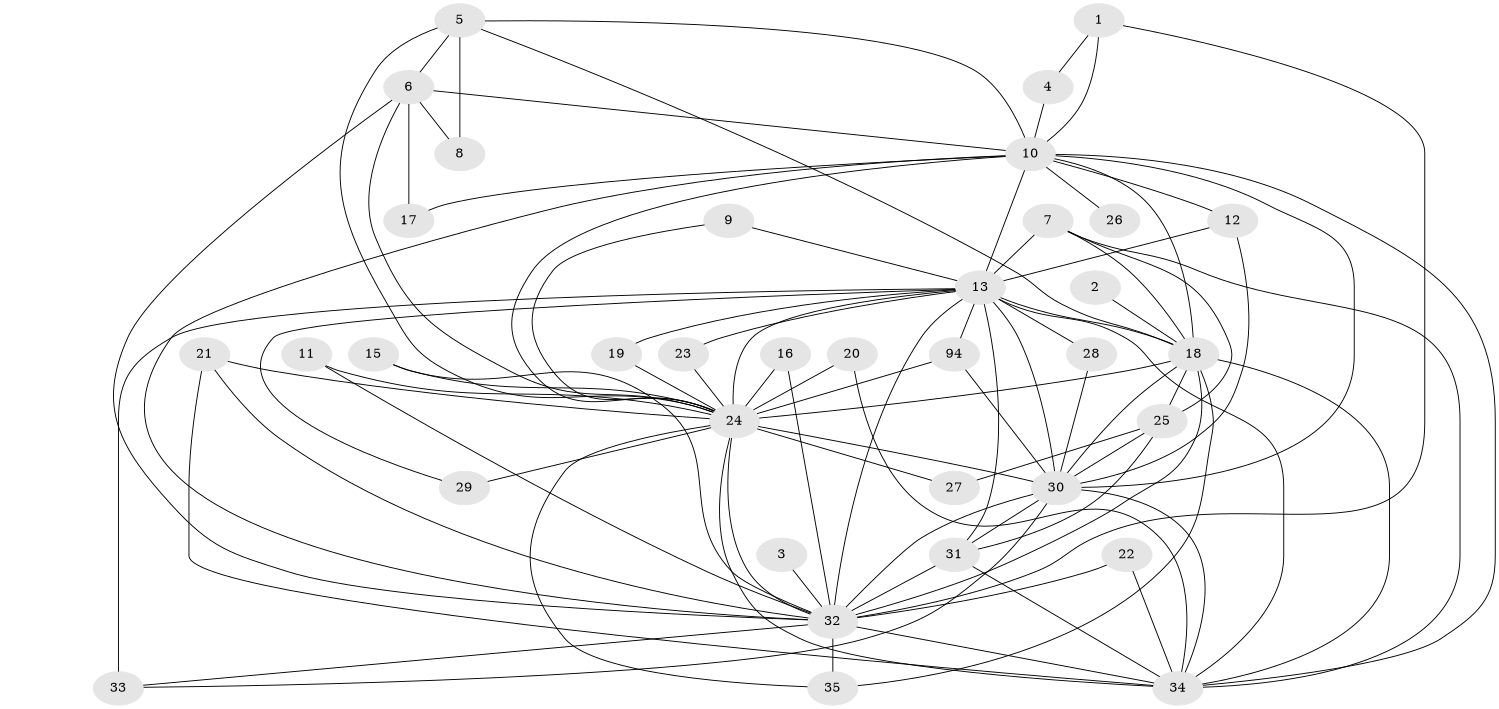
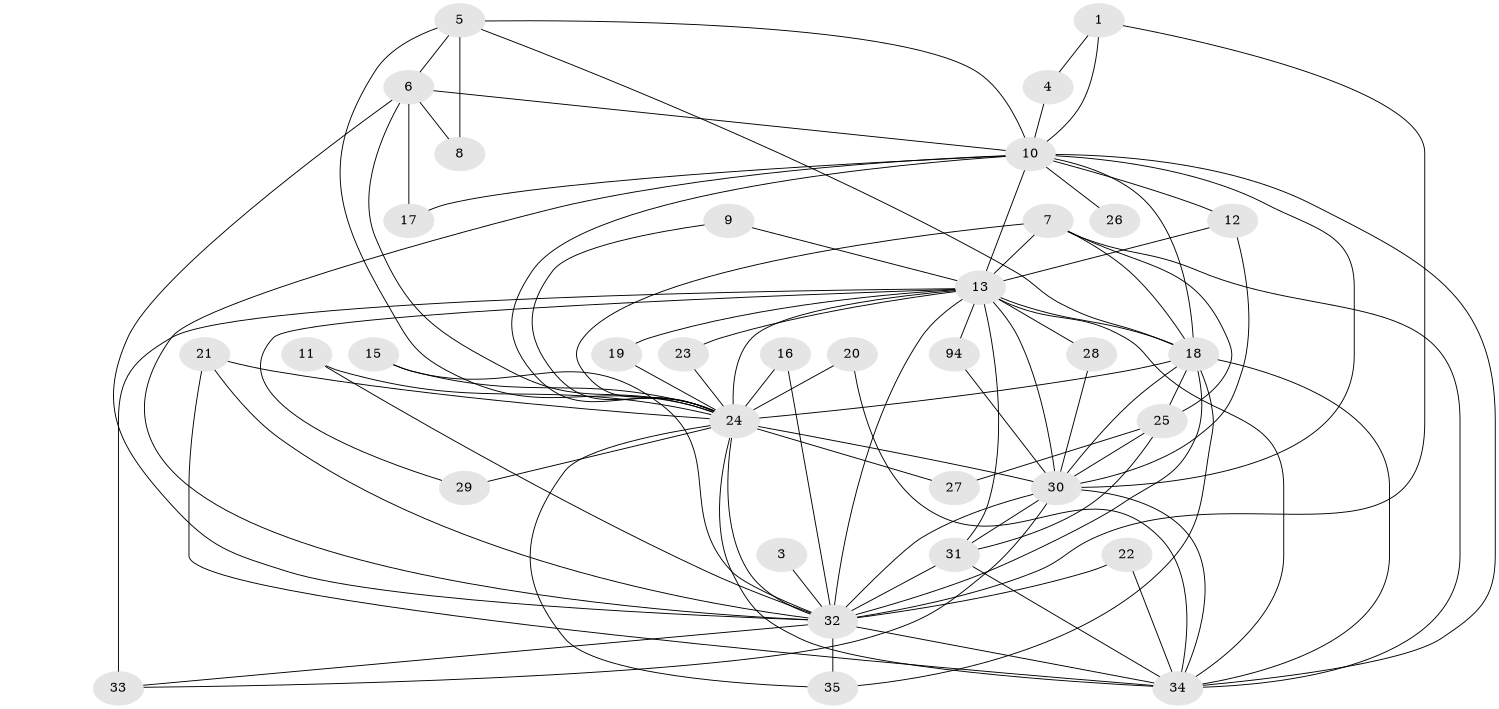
node "2": removed
edge "94" -- "24": now "7" -- "24"
